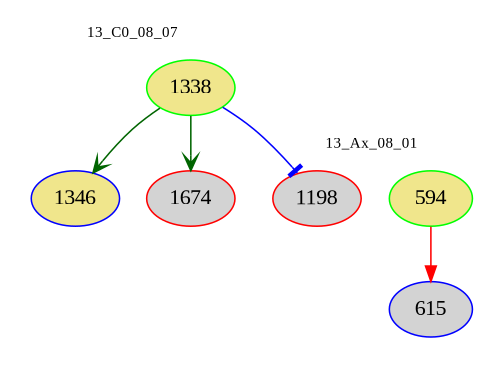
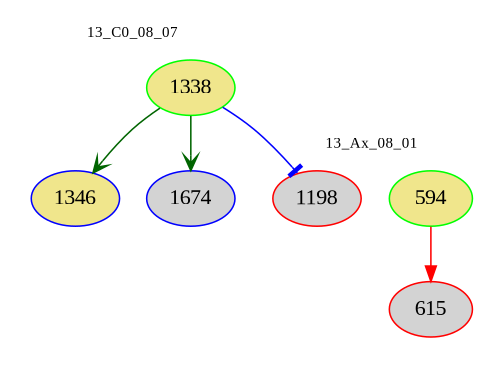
node "1674": color red -> blue
node "615": color blue -> red
